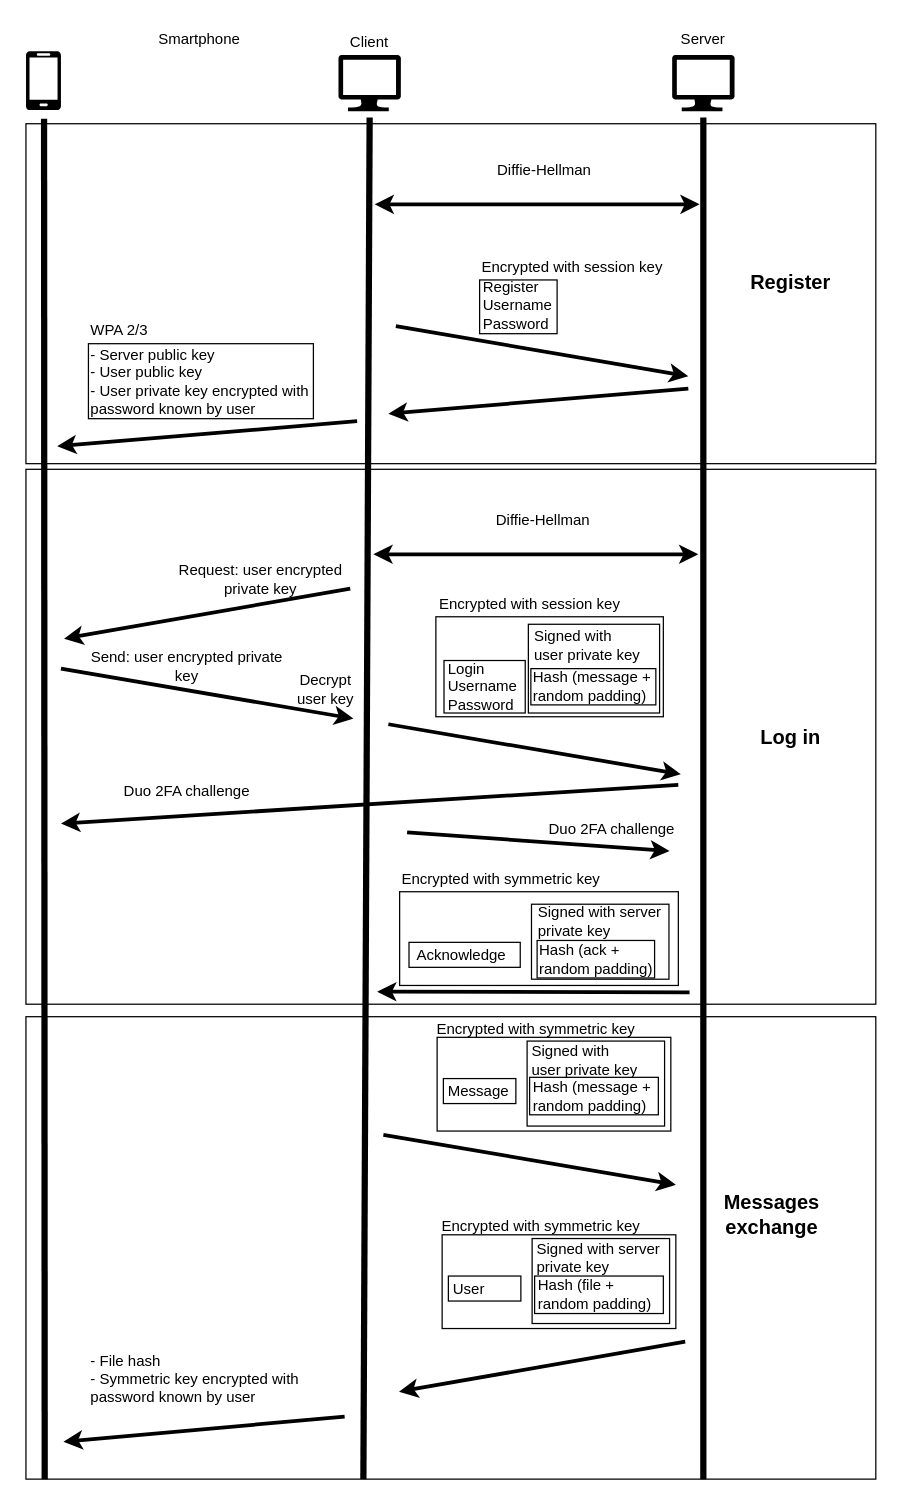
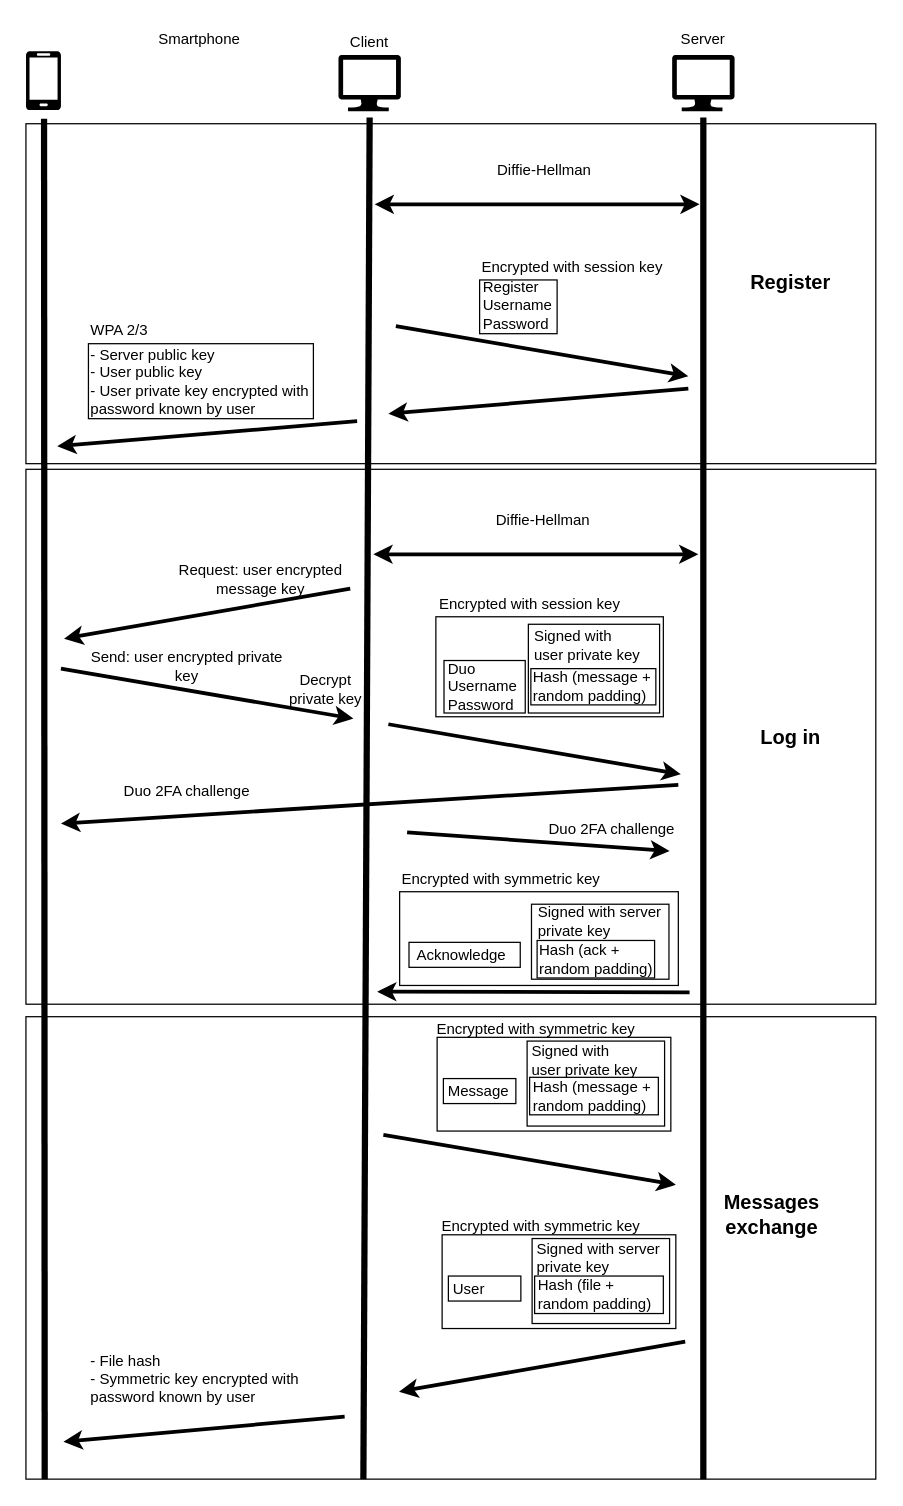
node "Request: user encrypted private key": label "Request: user encrypted private key" -> "Request: user encrypted message key"
node "Login Username Password": label "Login Username Password" -> "Duo Username Password"
node "Decrypt user key": label "Decrypt user key" -> "Decrypt private key"
